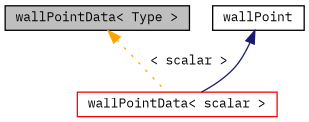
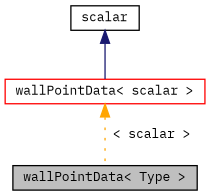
node "wallPoint": label "wallPoint" -> "scalar"
edge "wallPointData< scalar >" -> "wallPointData< Type >": reversed
